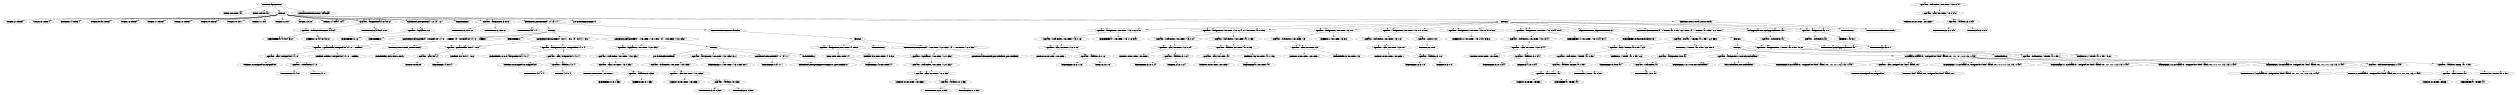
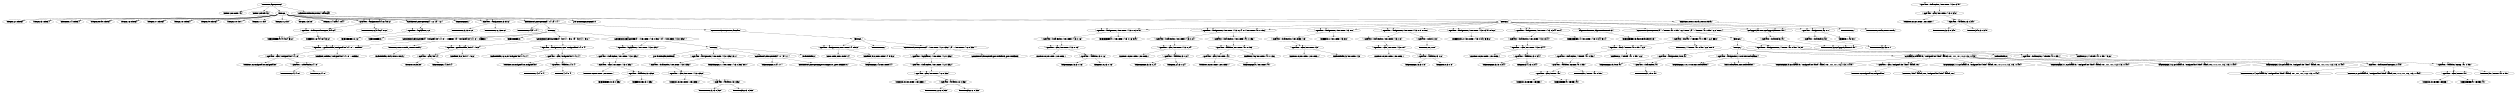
edge "(<operator>.cast,(_DWORD *)(v3 + 344))" -> "(<operator>.indirection,*(_DWORD *)(v3 + 344))": reversed
edge "(<operator>.cast,(unsigned int)(v4 + 4))" -> "(<operator>.assignment,v6 = (unsigned int)(v4 + 4))": reversed
node "(IDENTIFIER,v6,v6 = (assignment int)(v4 + 4))": label "(IDENTIFIER,v6,v6 = (assignment int)(v4 + 4))" -> "(IDENTIFIER,v6,v6 = (unsigned int)(v4 + 4))"
node "(BYTE,16,v3 + 16)": label "(BYTE,16,v3 + 16)" -> "(LITERAL,16,v3 + 16)"
